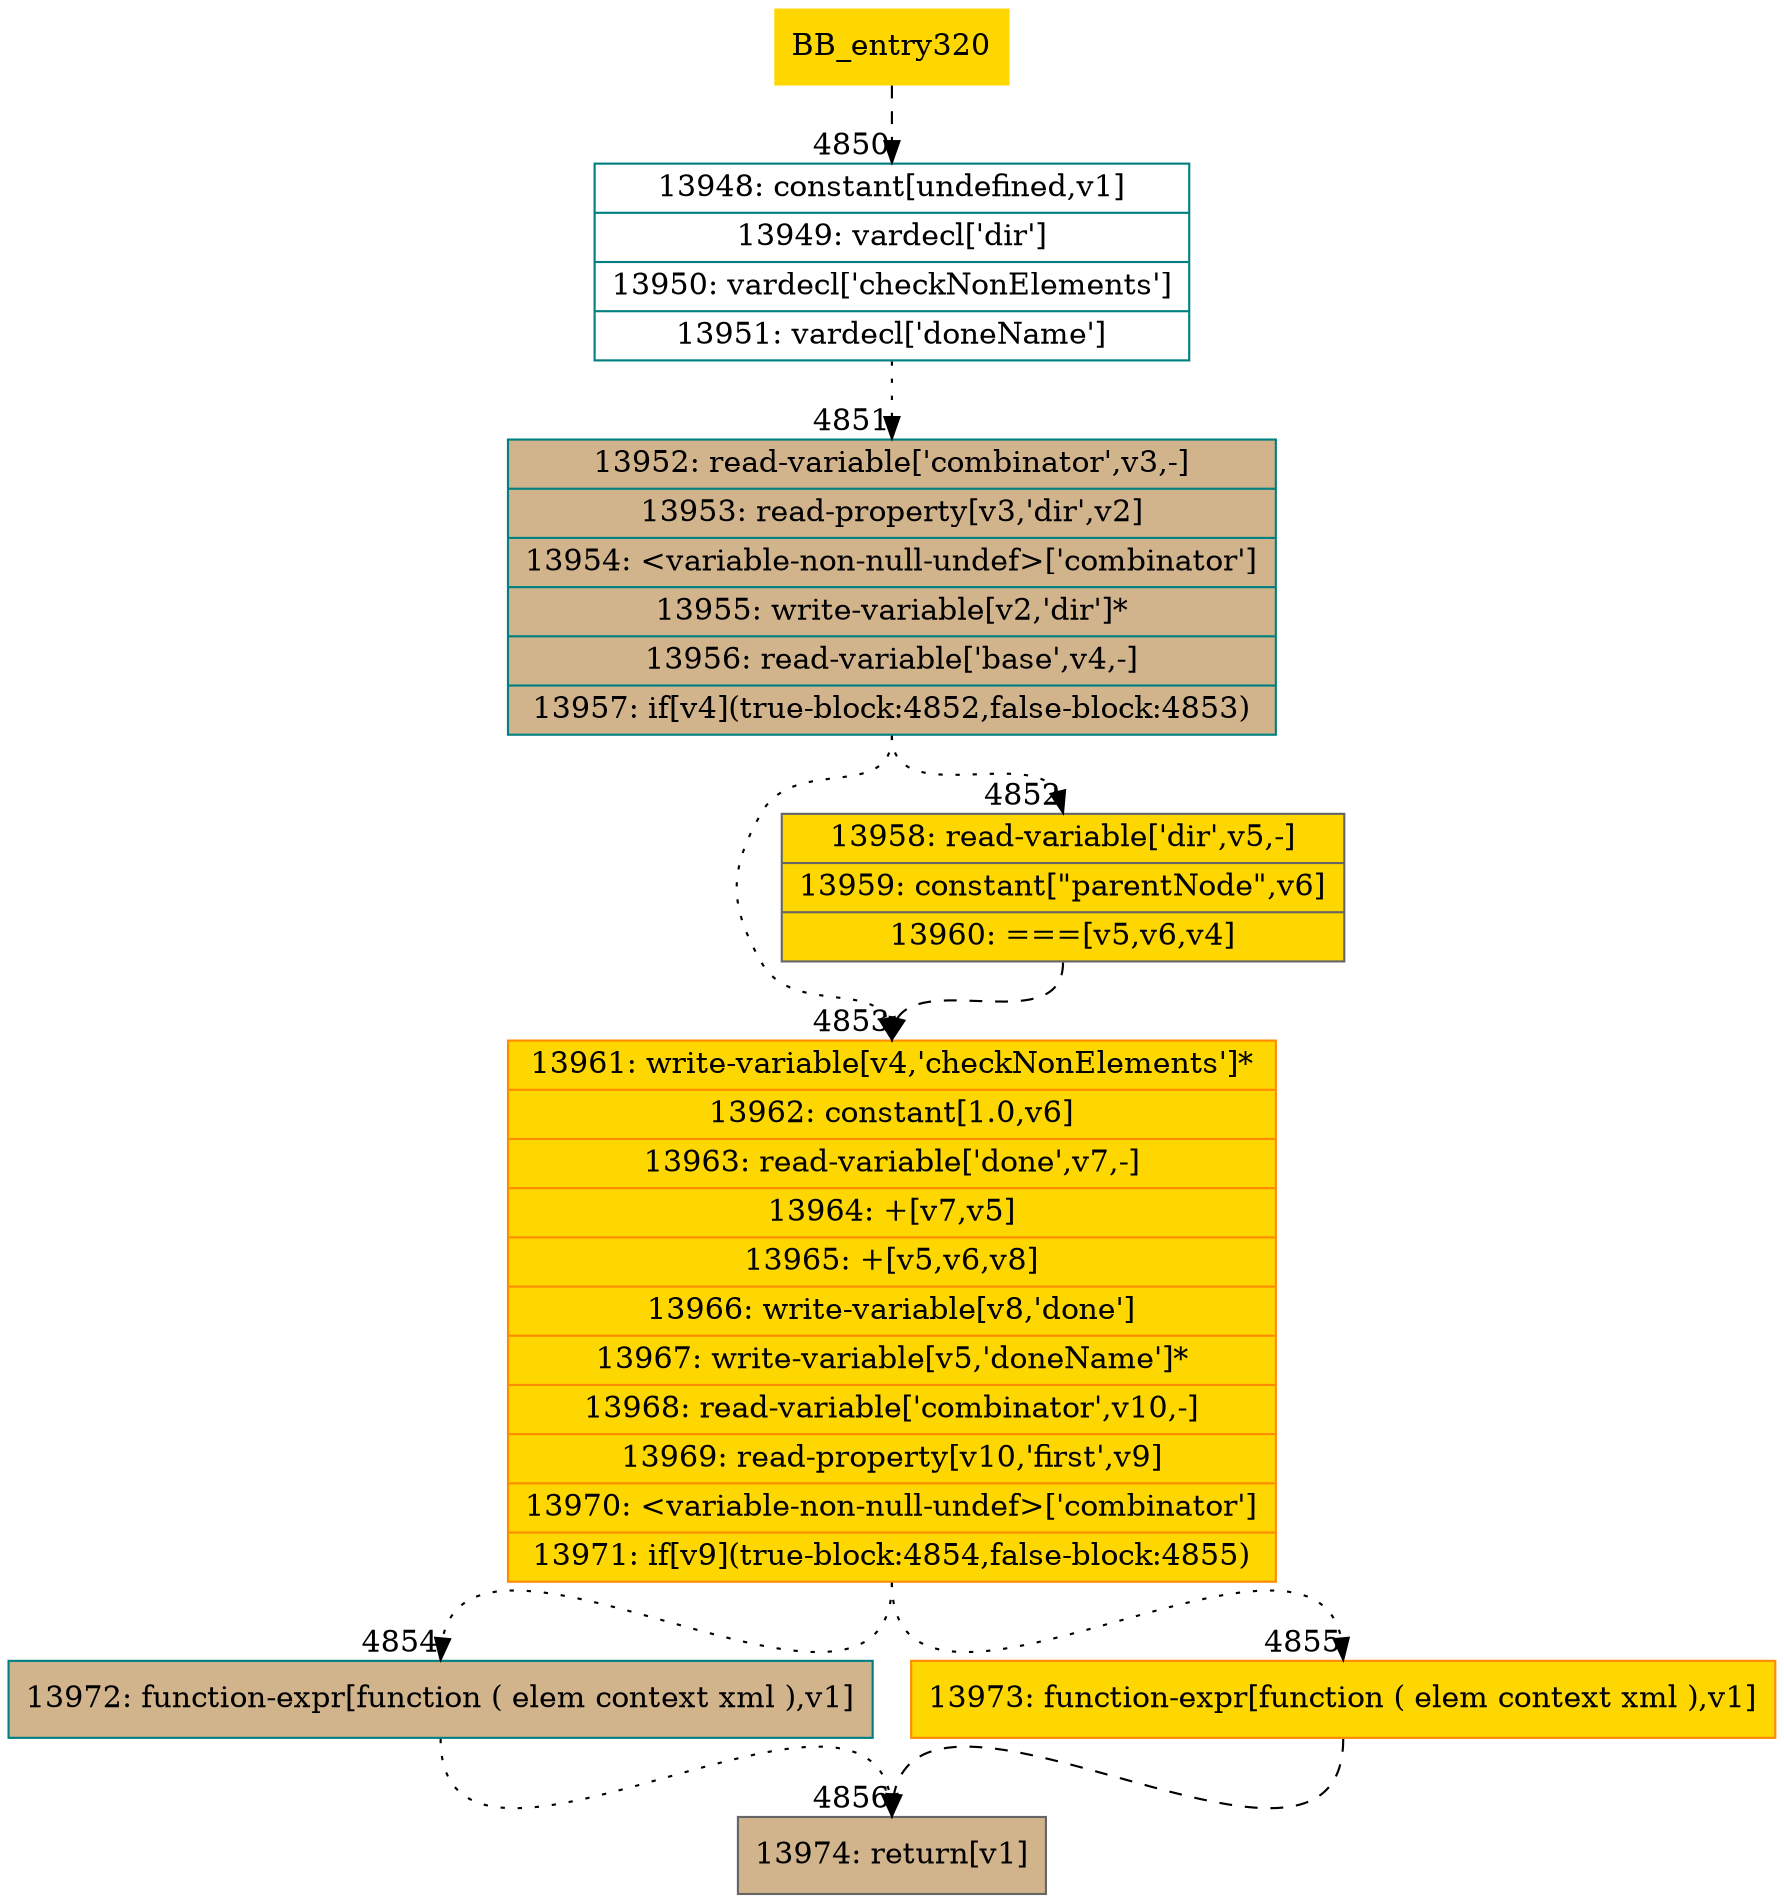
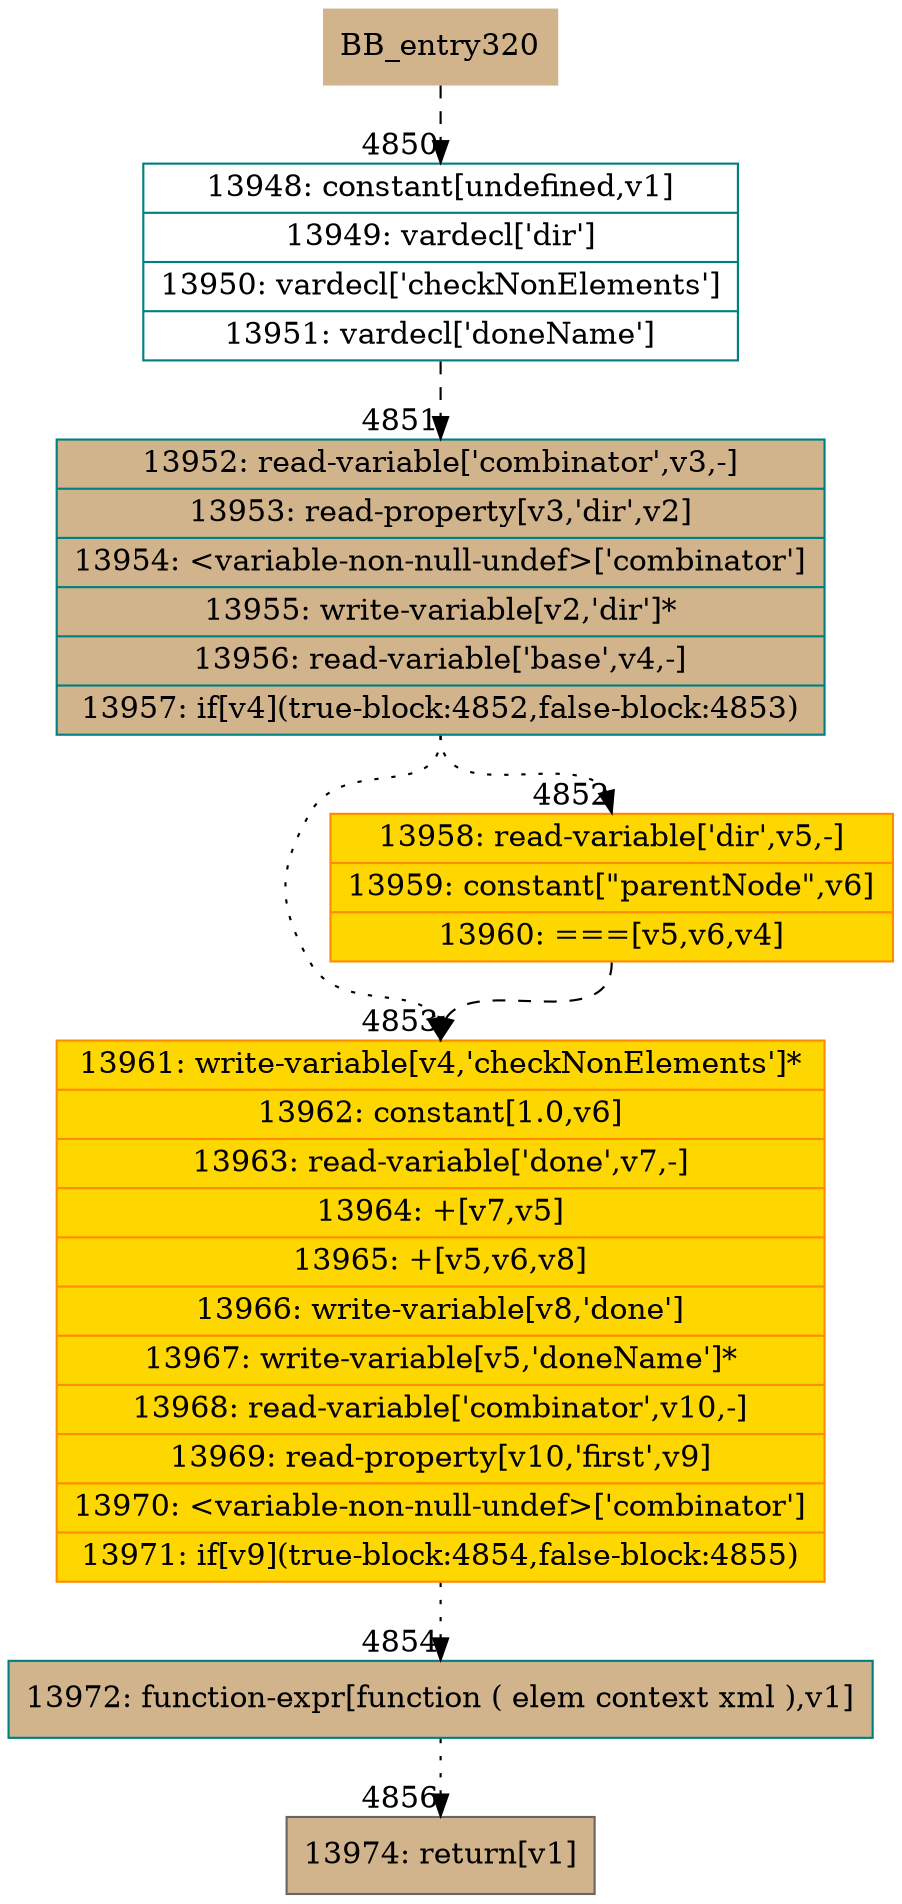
node "BB_entry320": fillcolor gold -> tan
edge "13948: constant[undefined,v1]" -> "13952: read-variable['combinator',v3,-]": style dotted -> dashed
node "13958: read-variable['dir',v5,-]": color gray40 -> darkorange
node "13973: function-expr[function ( elem context xml ),v1]": removed
